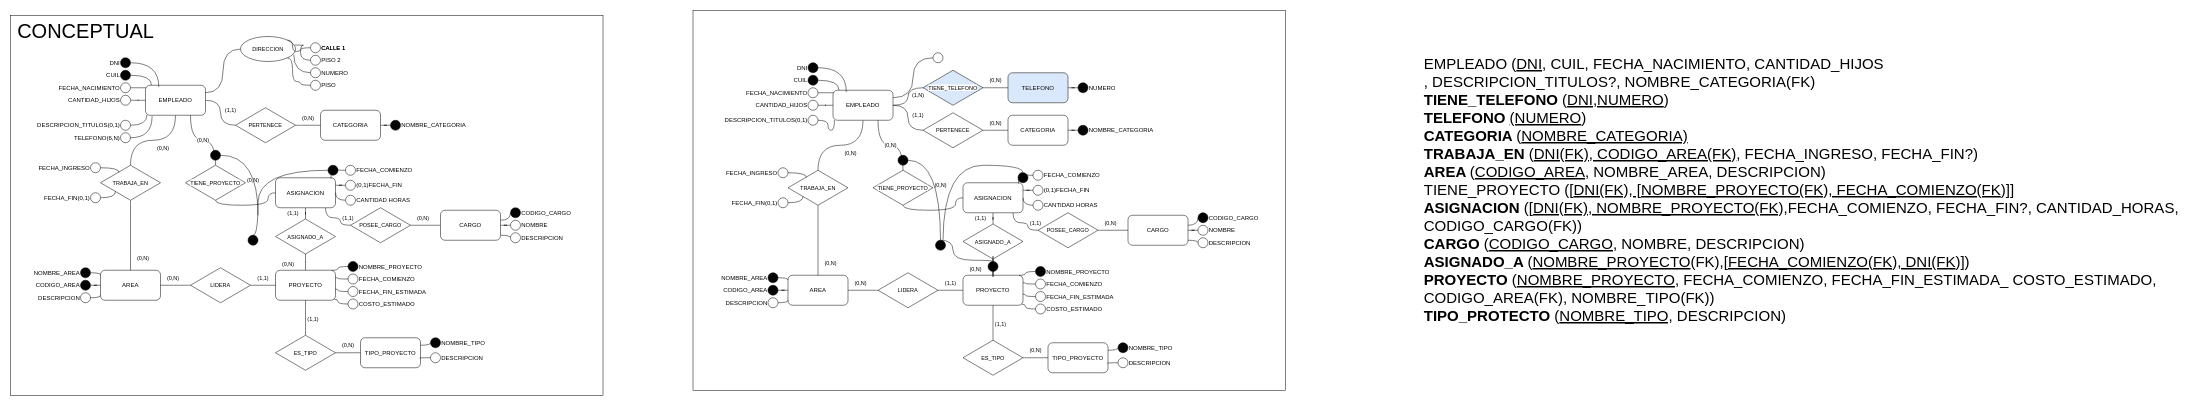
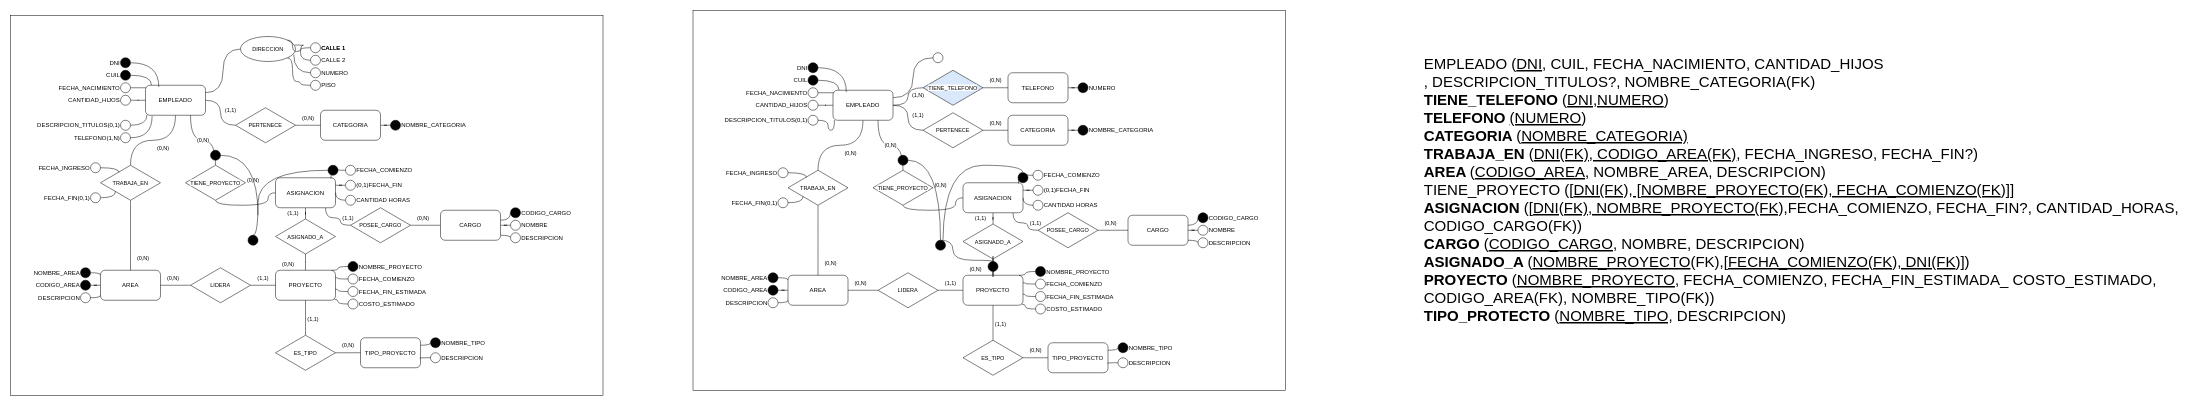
node "CONCEPTUAL": removed
node "PISO 2": label "PISO 2" -> "CALLE 2"
node "TELEFONO": fillcolor #dae8fc -> #ffffff
node "TELEFONO(6,N)": label "TELEFONO(6,N)" -> "TELEFONO(1,N)"
